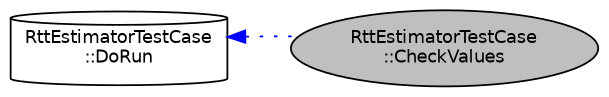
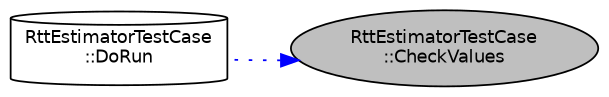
edge "RttEstimatorTestCase ::CheckValues" -> "RttEstimatorTestCase ::DoRun": reversed
